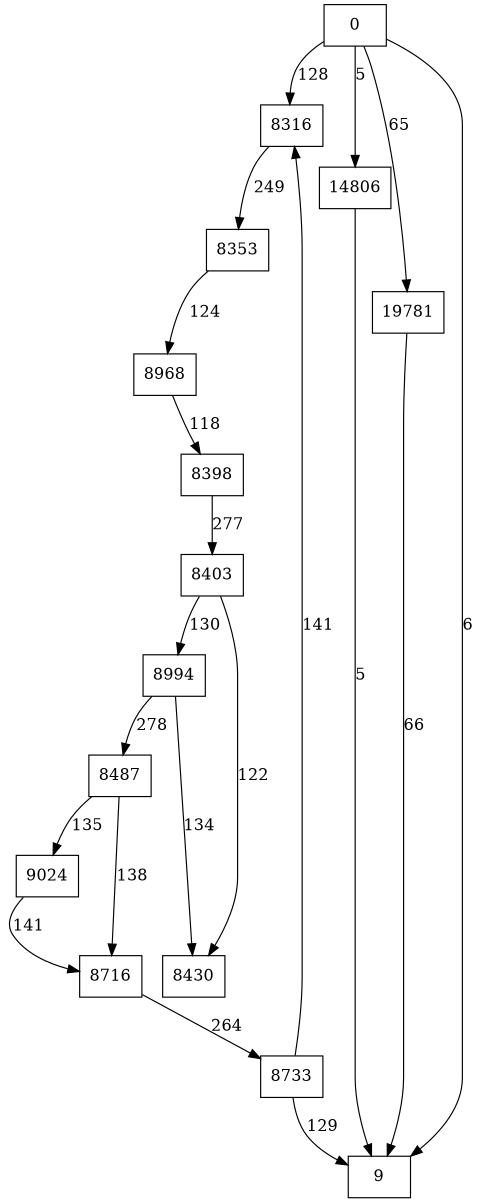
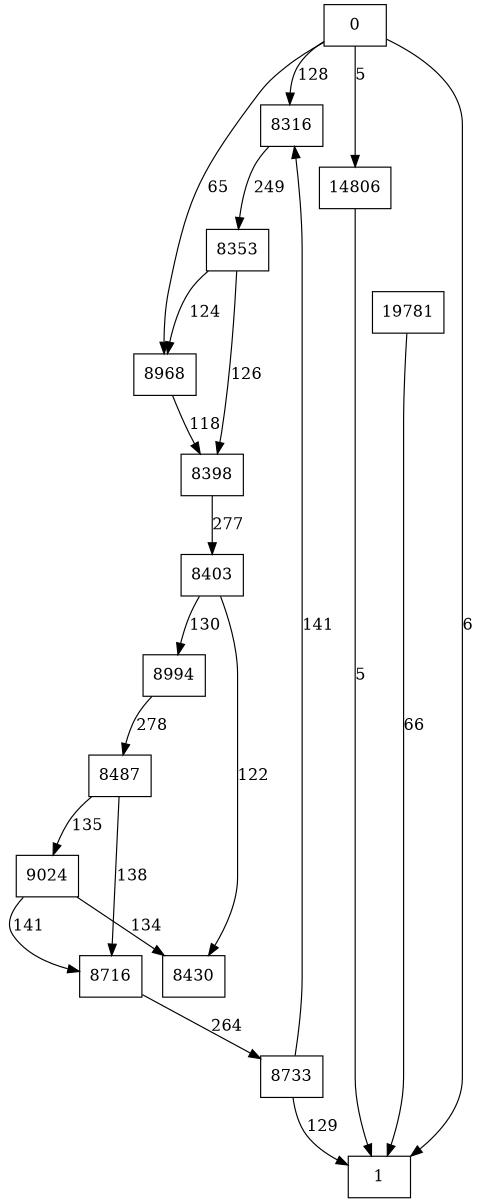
edge "0" -> "19781": now "0" -> "8968"
edge "8353" -> "8398": added, label "126"
edge "8994" -> "8430": now "9024" -> "8430"
node "9": label "9" -> "1"
